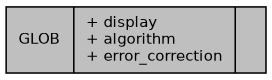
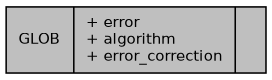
node "GLOB": text "+ display" -> "+ error"
